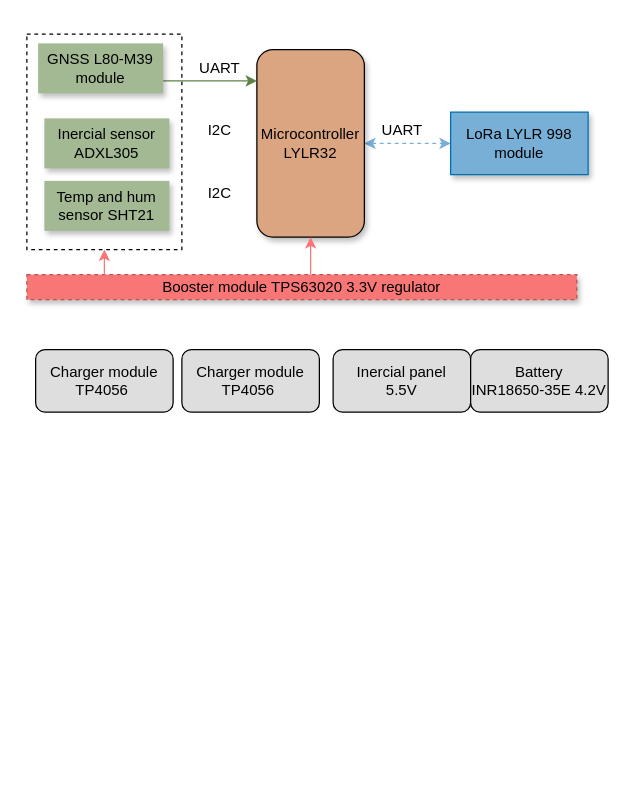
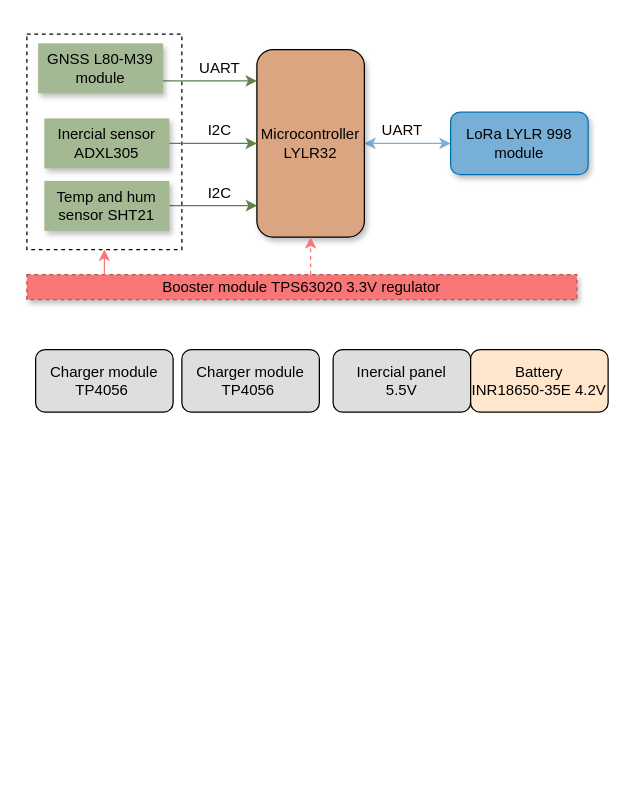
edge "Inercial sensor ADXL305" -> "Microcontroller LYLR32": added
edge "Microcontroller LYLR32" -- "LoRa LYLR 998 module": style dashed -> solid
node "LoRa LYLR 998 module": shape rectangle -> rounded rectangle
edge "Temp and hum sensor SHT21" -> "Microcontroller LYLR32": added
edge "Booster module TPS63020 3.3V regulator" -> "Microcontroller LYLR32": style solid -> dashed
node "Battery INR18650-35E 4.2V": fillcolor #dedede -> #ffe6cc
